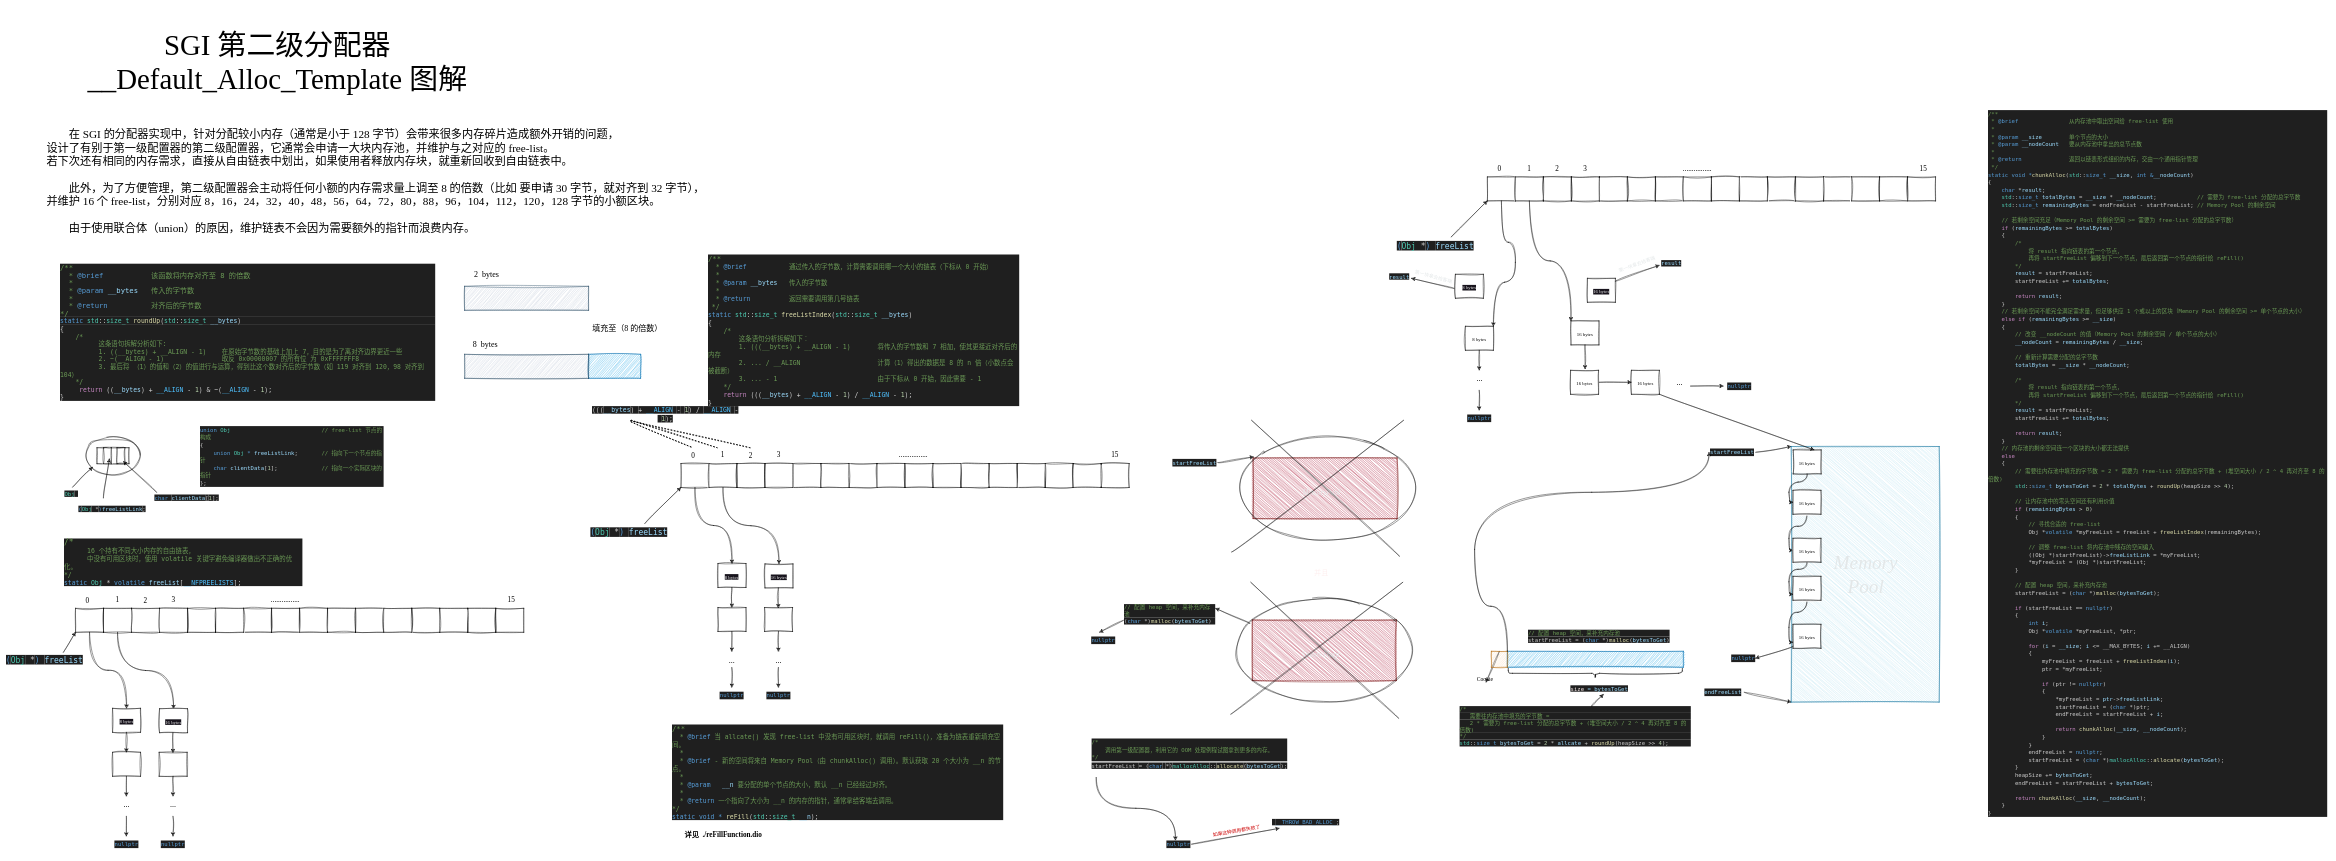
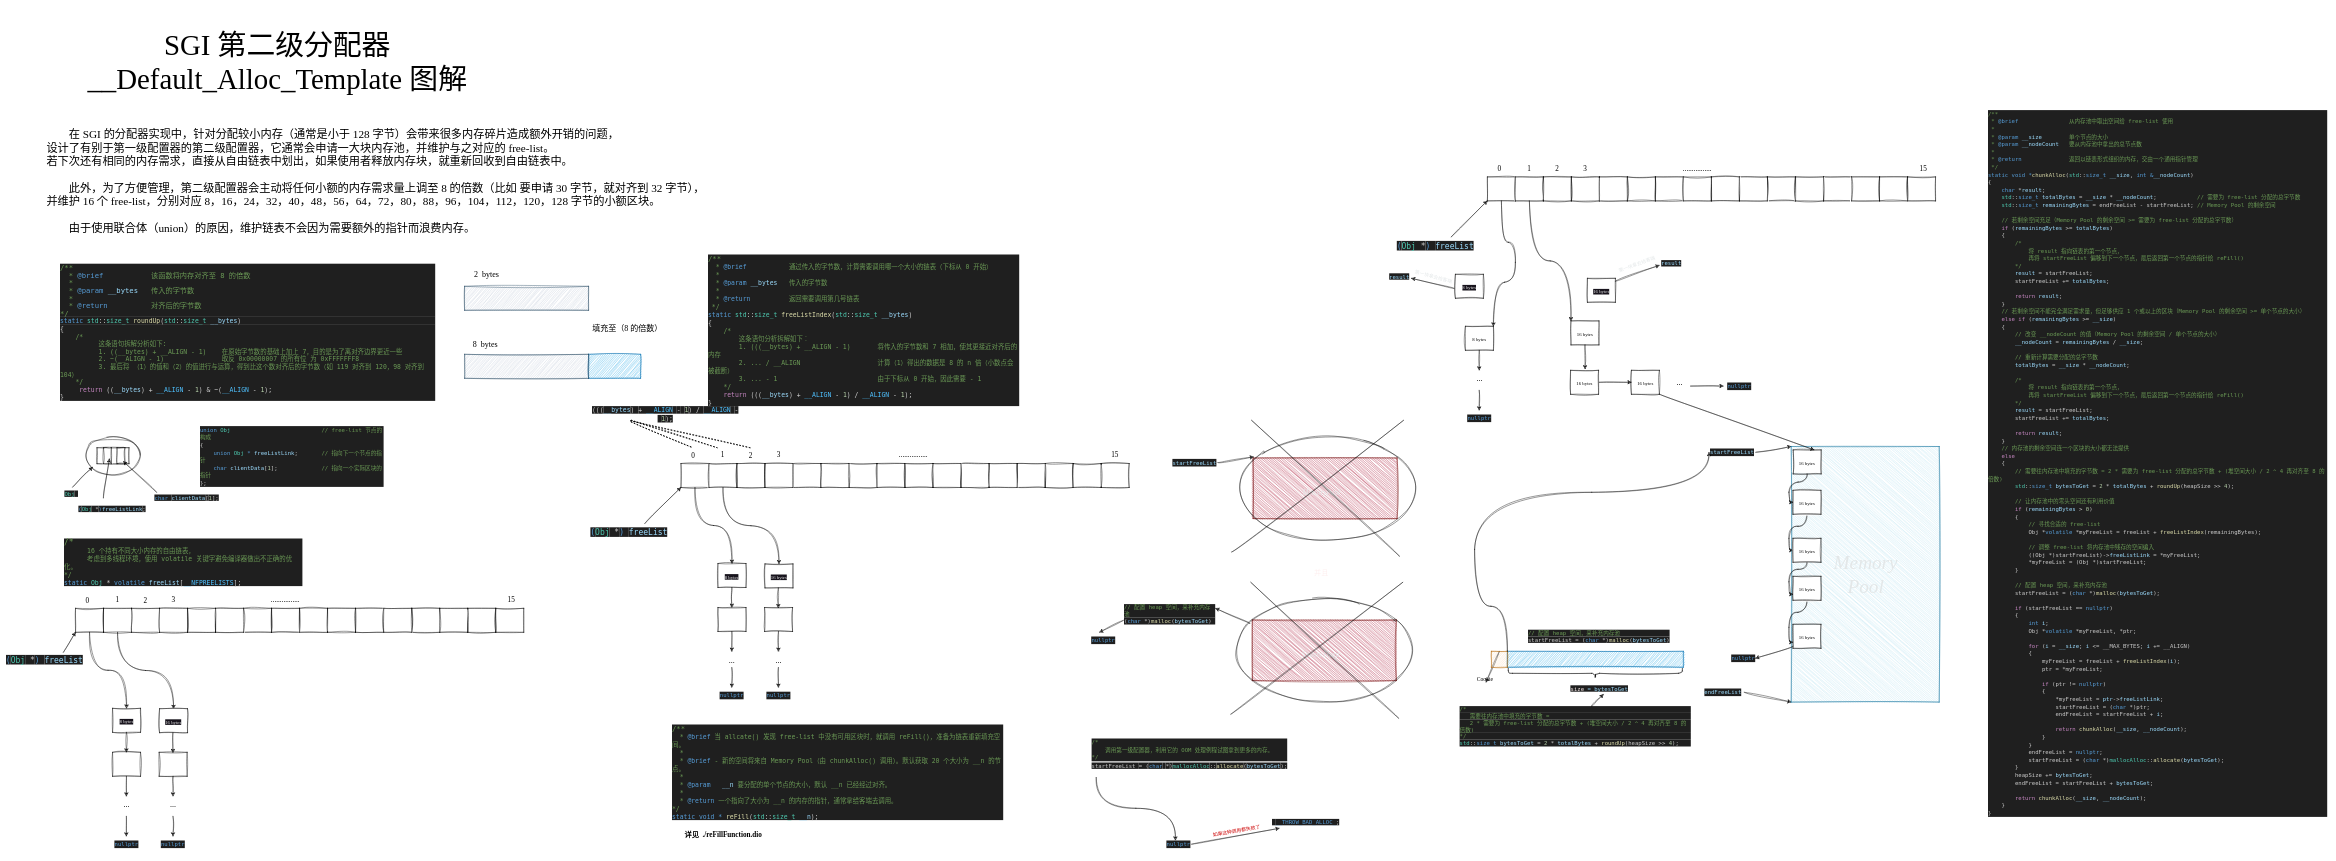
node "/* 16 个持有不同大小内存的自由链表， 中没有可用区块时，使用 volatile 关键字避免编译器做出不正确的优化。 */ static Obj * volatile freeList[__NFPREELISTS];": label "/* 16 个持有不同大小内存的自由链表， 中没有可用区块时，使用 volatile 关键字避免编译器做出不正确的优化。 */ static Obj * volatile freeList[__NFPREELISTS];" -> "/* 16 个持有不同大小内存的自由链表， 考虑到多线程环境，使用 volatile 关键字避免编译器做出不正确的优化。 */ static Obj * volatile freeList[__NFPREELISTS];"
node "/* 需要往内存池中填充的字节数 = 2 * 需要为 free-list 分配的总字节数 + (堆空间大小 / 2 ^ 4 再对齐至 8 的倍数) */ std::size_t bytesToGet = 2 * allcate + roundUp(heapSize >> 4);": label "/* 需要往内存池中填充的字节数 = 2 * 需要为 free-list 分配的总字节数 + (堆空间大小 / 2 ^ 4 再对齐至 8 的倍数) */ std::size_t bytesToGet = 2 * allcate + roundUp(heapSize >> 4);" -> "/* 需要往内存池中填充的字节数 = 2 * 需要为 free-list 分配的总字节数 + (堆空间大小 / 2 ^ 4 再对齐至 8 的倍数) */ std::size_t bytesToGet = 2 * totalBytes + roundUp(heapSize >> 4);"
